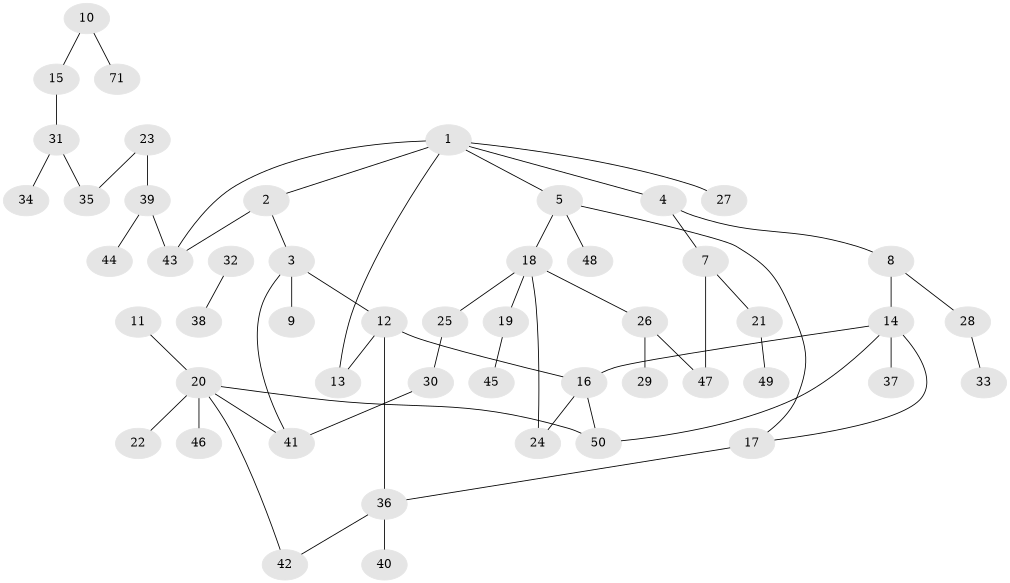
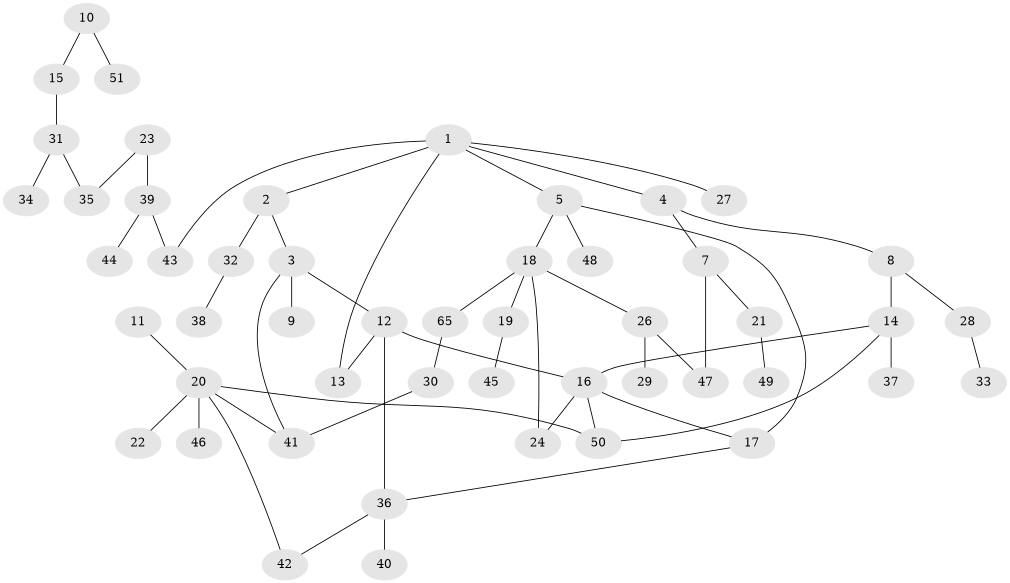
node "71": label "71" -> "51"
edge "2" -- "43": now "2" -- "32"
node "25": label "25" -> "65"
edge "14" -- "17": now "16" -- "17"
